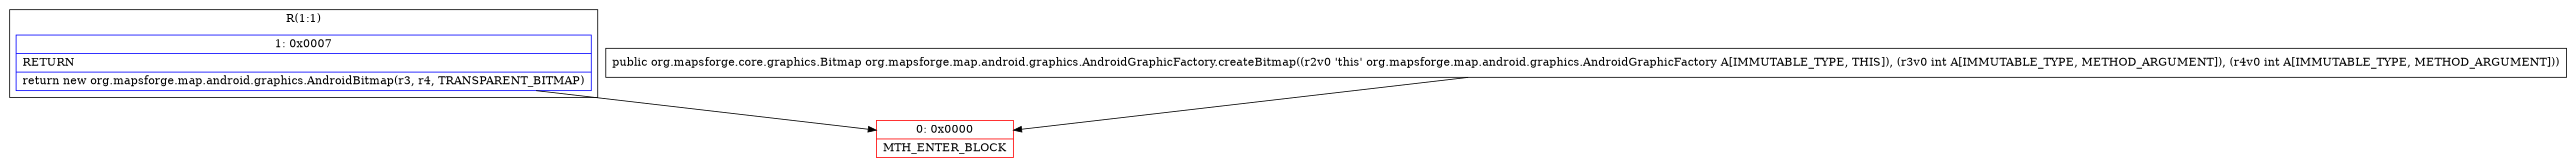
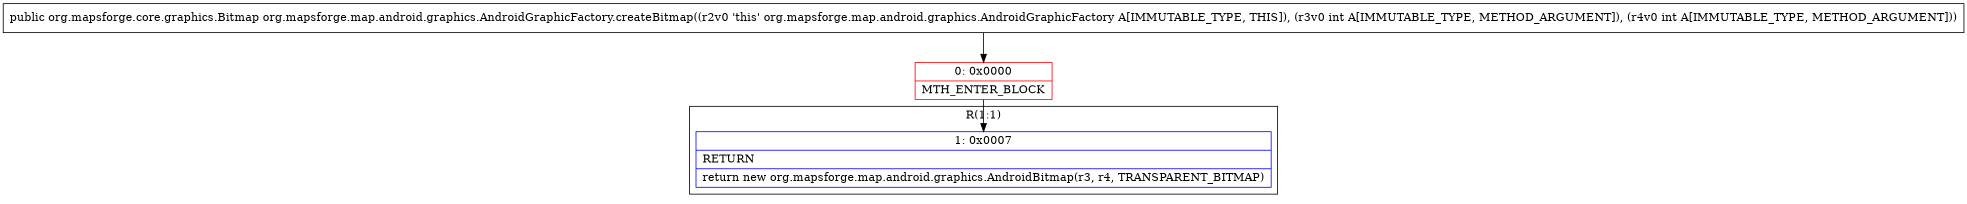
edge "1: 0x0007" -> "0: 0x0000": reversed
